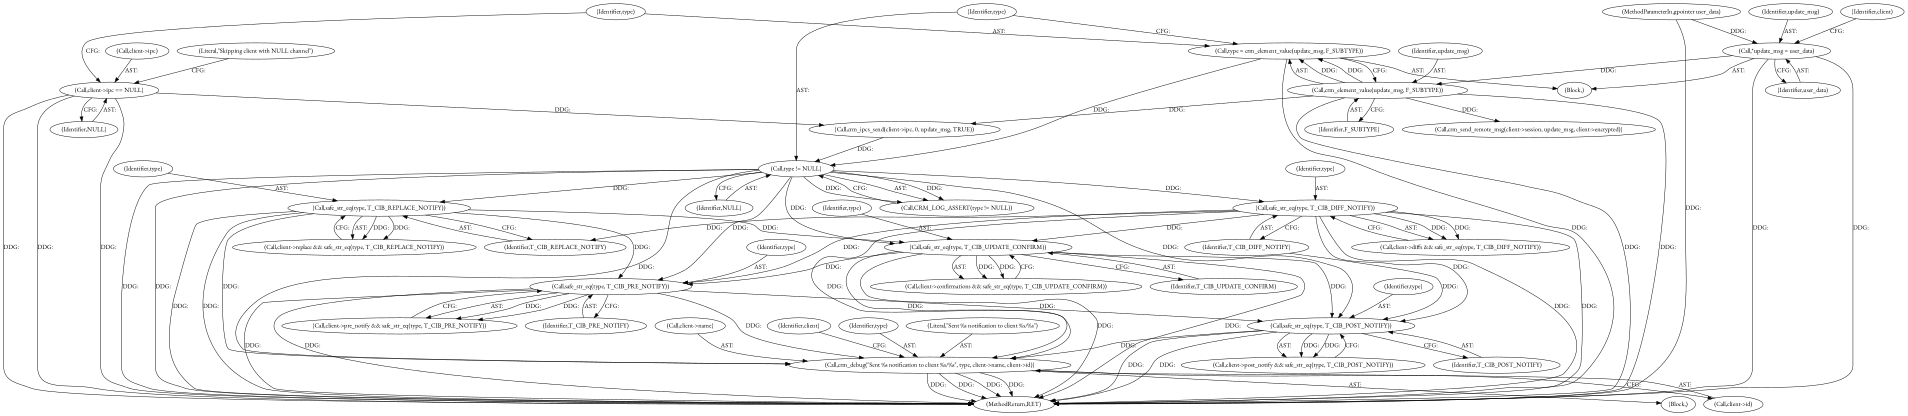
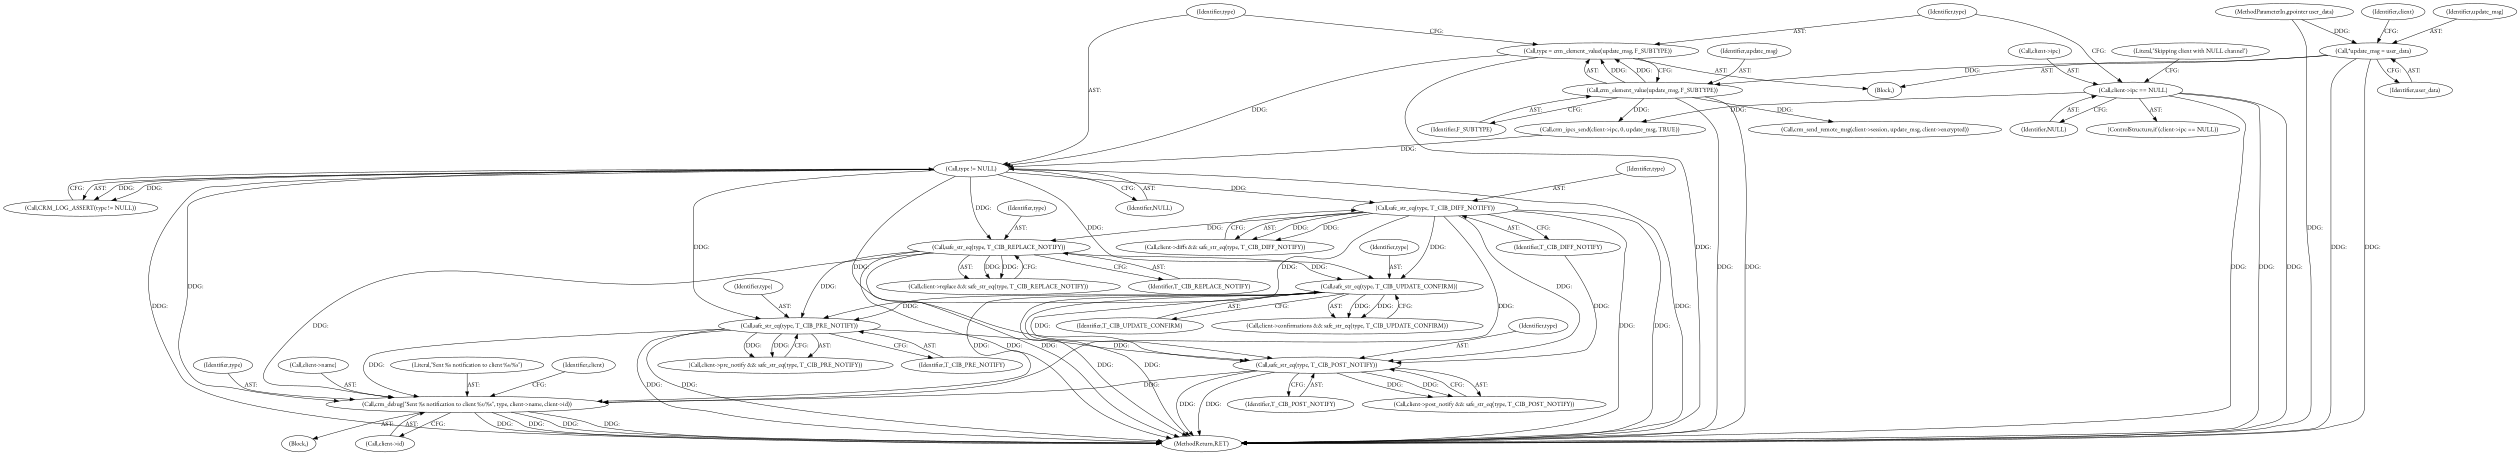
node "(ControlStructure,if (client->ipc == NULL))": added
edge "(Call,safe_str_eq(type, T_CIB_DIFF_NOTIFY))" -> "(Identifier,T_CIB_REPLACE_NOTIFY)": now "(Call,safe_str_eq(type, T_CIB_DIFF_NOTIFY))" -> "(Call,safe_str_eq(type, T_CIB_REPLACE_NOTIFY))"
